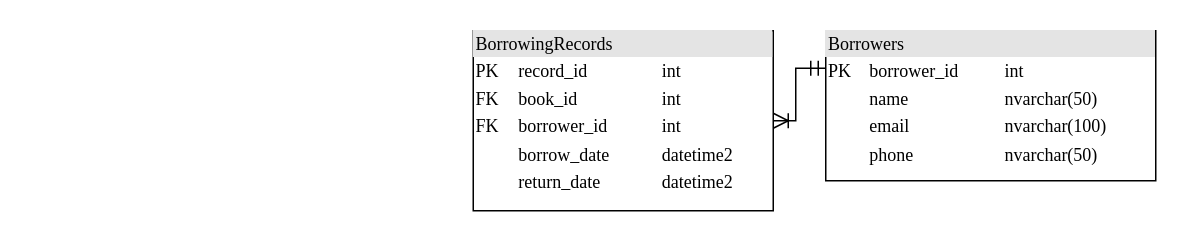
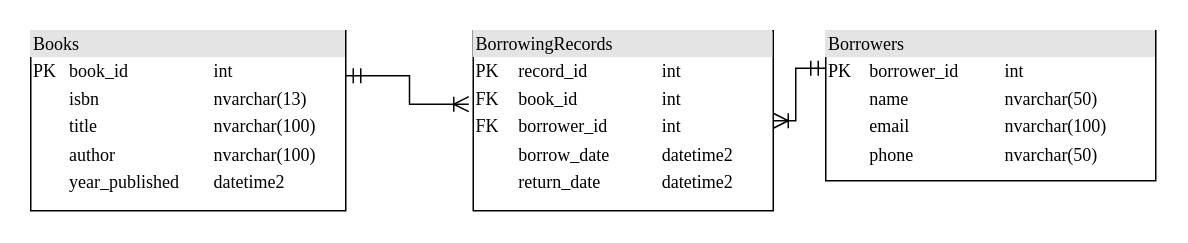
edge "Books PK book_id int isbn nvarchar(13) title nvarchar(100) author nvarchar(100) year_published datetime2" -- "BorrowingRecords PK record_id int FK book_id int FK borrower_id int borrow_date datetime2 return_date datetime2": added
node "Books PK book_id int isbn nvarchar(13) title nvarchar(100) author nvarchar(100) year_published datetime2": added
